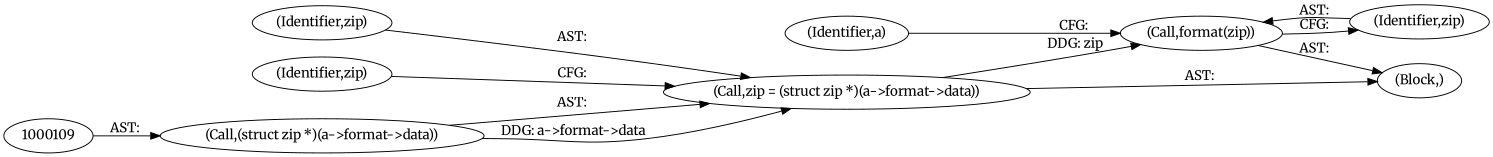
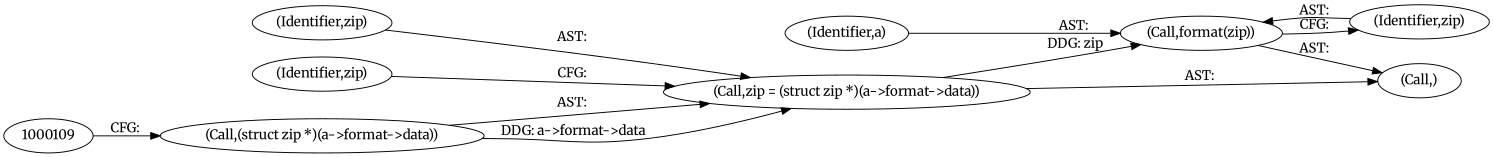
edge "(Identifier,a)" -> "(Call,format(zip))": label "CFG: " -> "AST: "
node "(Block,)": label "(Block,)" -> "(Call,)"
edge "1000109" -> "(Call,(struct zip *)(a->format->data))": label "AST: " -> "CFG: "
